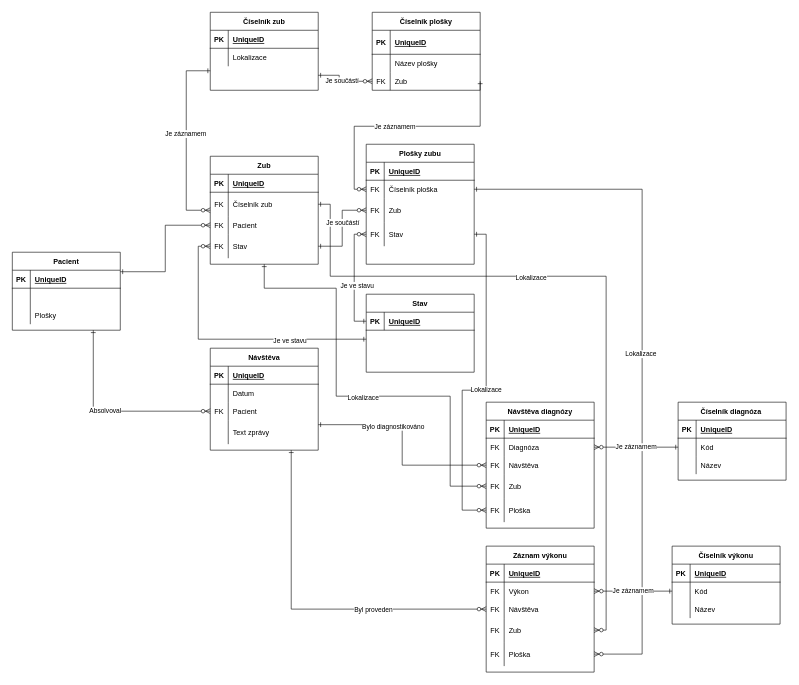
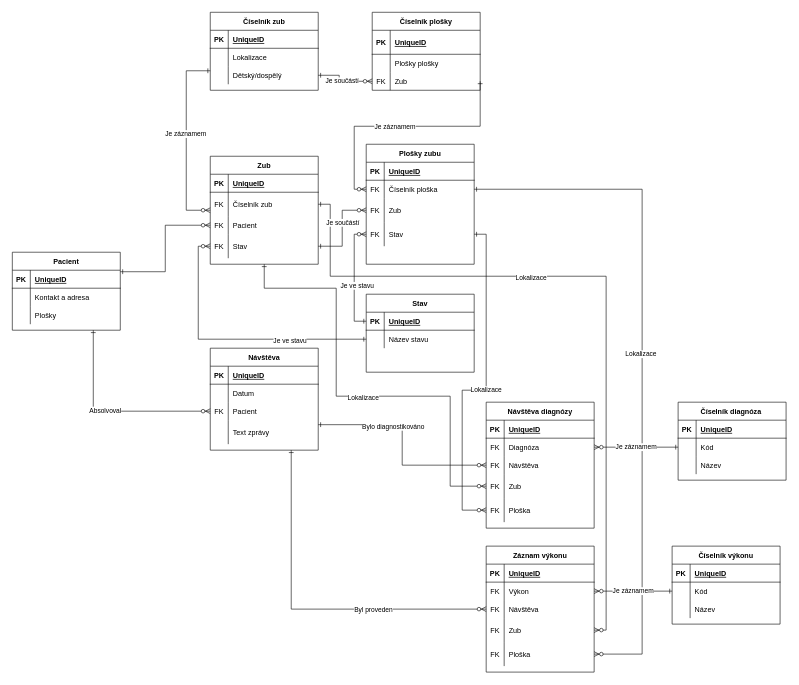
node "Název plošky": label "Název plošky" -> "Plošky plošky"
node "Dětský/dospělý": added
node "Kontakt a adresa": added
node "Název stavu": added
